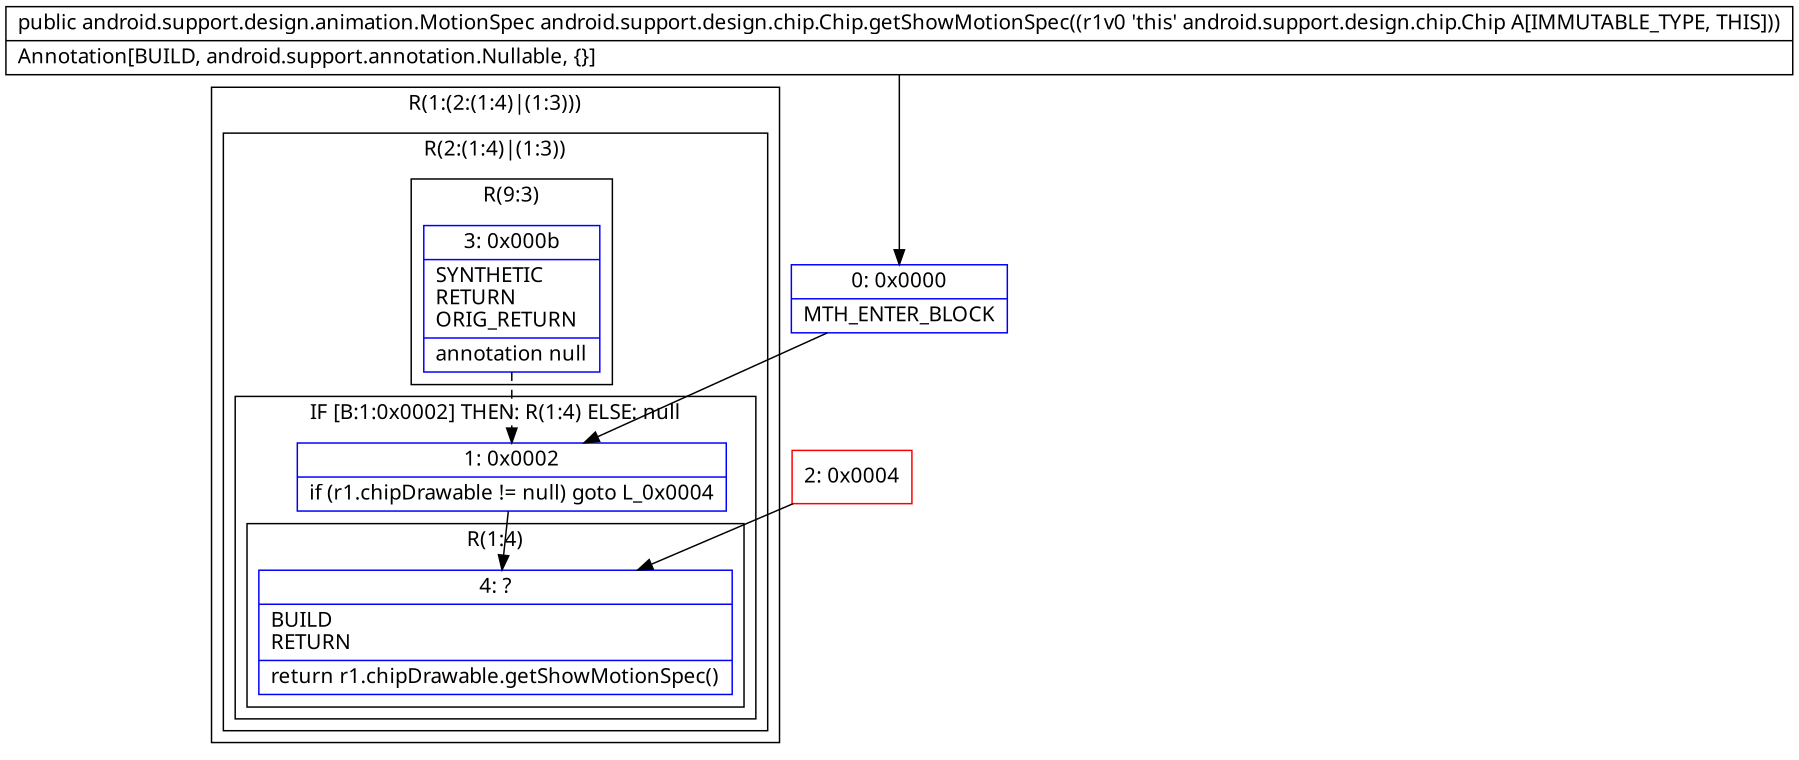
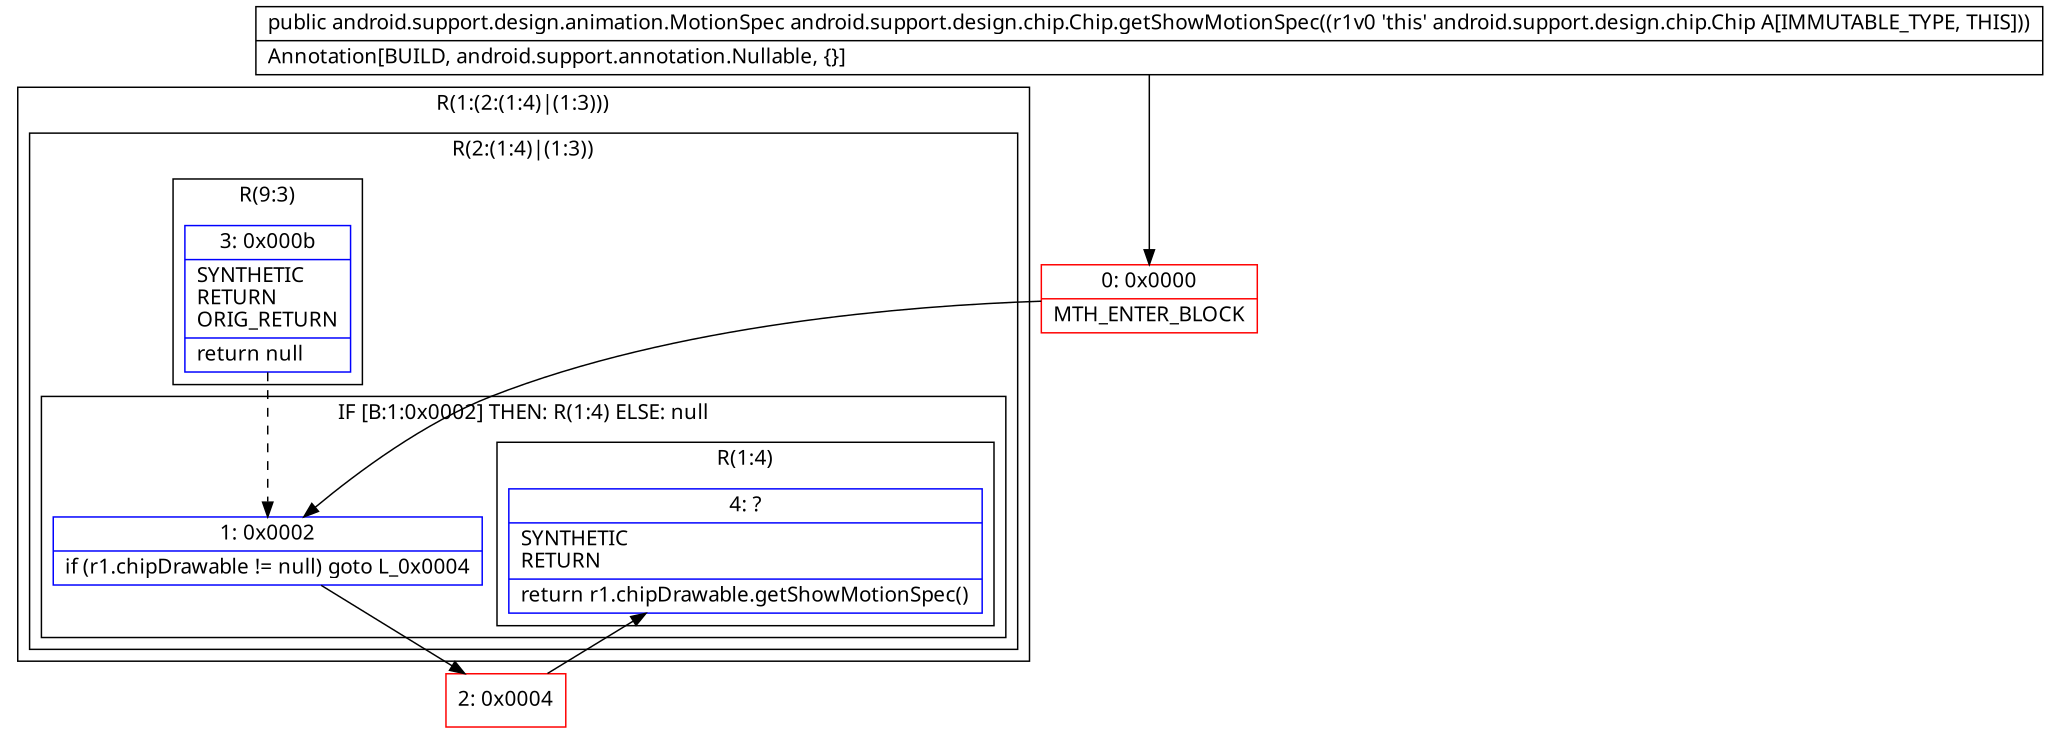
node "0: 0x0000": color blue -> red
node "3: 0x000b": text "annotation null" -> "return null"
edge "1: 0x0002" -> "4: ?": now "1: 0x0002" -> "2: 0x0004"
node "4: ?": text "BUILD" -> "SYNTHETIC"
